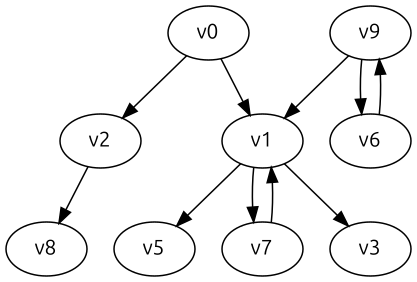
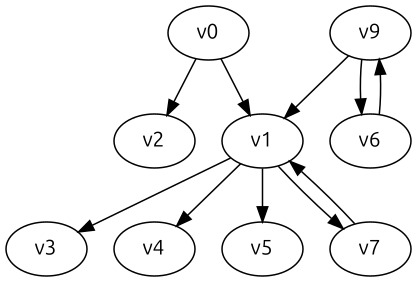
node "v8": removed
node "v4": added
